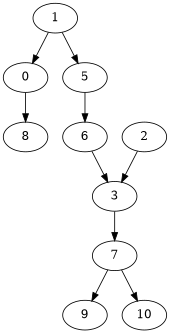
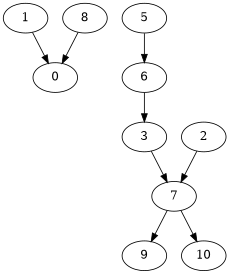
edge "1" -> "5": removed
edge "0" -> "8": reversed
edge "2" -> "3": now "2" -> "7"
